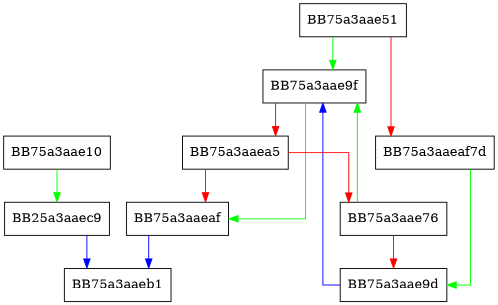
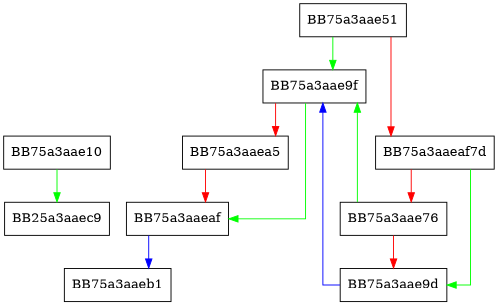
edge "BB75a3aaea5" -> "BB75a3aae76": now "BB75a3aaeaf7d" -> "BB75a3aae76"
edge "BB25a3aaec9" -> "BB75a3aaeb1": removed
